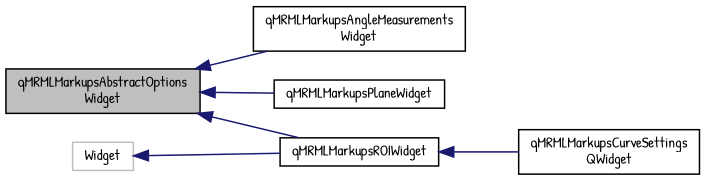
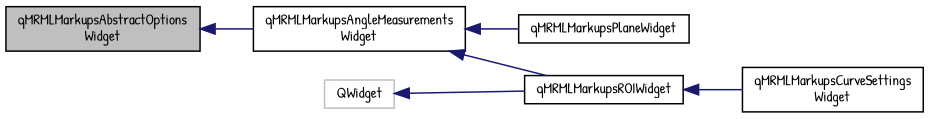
edge "qMRMLMarkupsPlaneWidget" -> "qMRMLMarkupsAbstractOptions Widget": now "qMRMLMarkupsPlaneWidget" -> "qMRMLMarkupsAngleMeasurements Widget"
edge "qMRMLMarkupsROIWidget" -> "qMRMLMarkupsAbstractOptions Widget": now "qMRMLMarkupsROIWidget" -> "qMRMLMarkupsAngleMeasurements Widget"
node "qMRMLMarkupsCurveSettings QWidget": label "qMRMLMarkupsCurveSettings QWidget" -> "qMRMLMarkupsCurveSettings Widget"
node "Widget": label "Widget" -> "QWidget"
